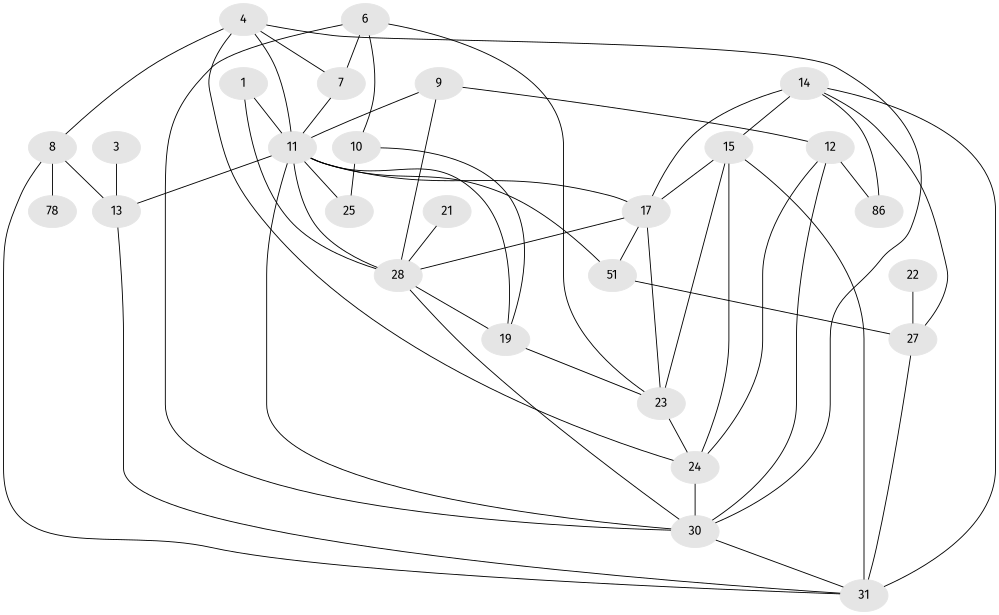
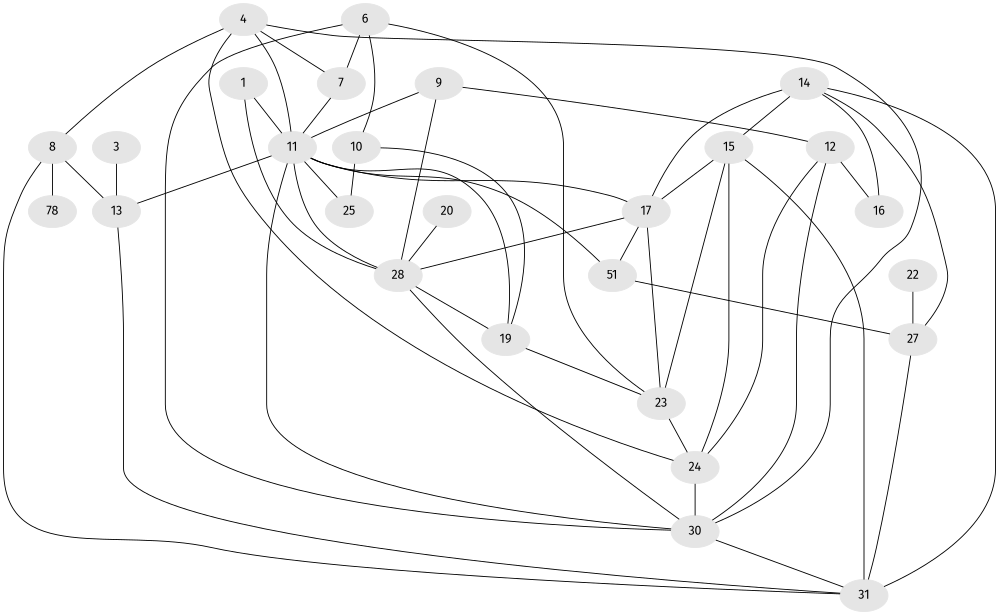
node "21": label "21" -> "20"
node "86": label "86" -> "16"
